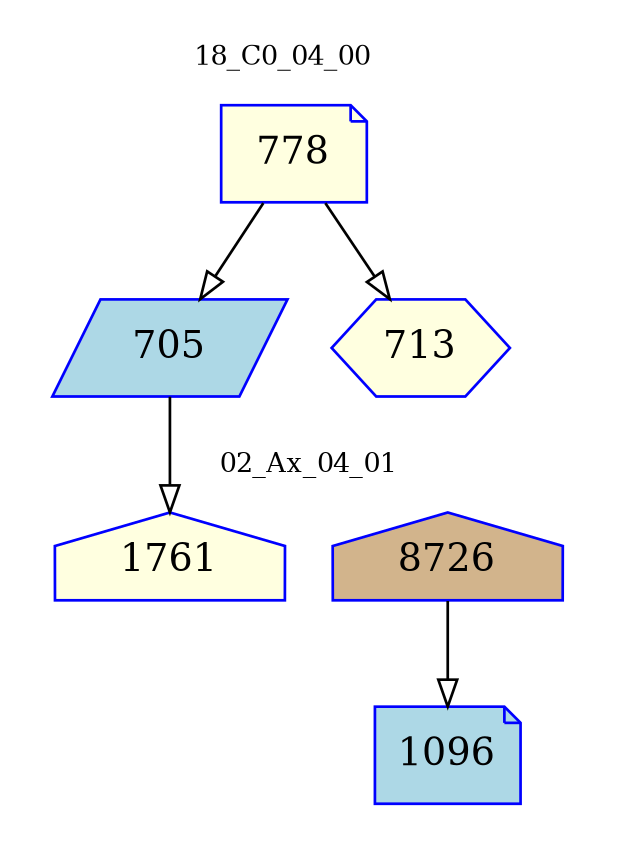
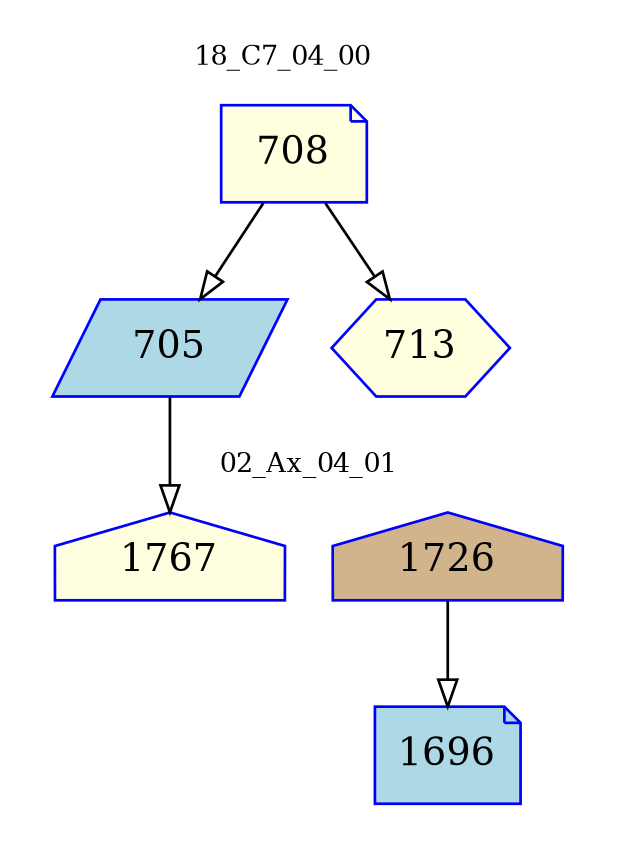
cluster "18_C0_04_00": label "18_C0_04_00" -> "18_C7_04_00"
node "778": label "778" -> "708"
node "1761": label "1761" -> "1767"
node "8726": label "8726" -> "1726"
node "1096": label "1096" -> "1696"
